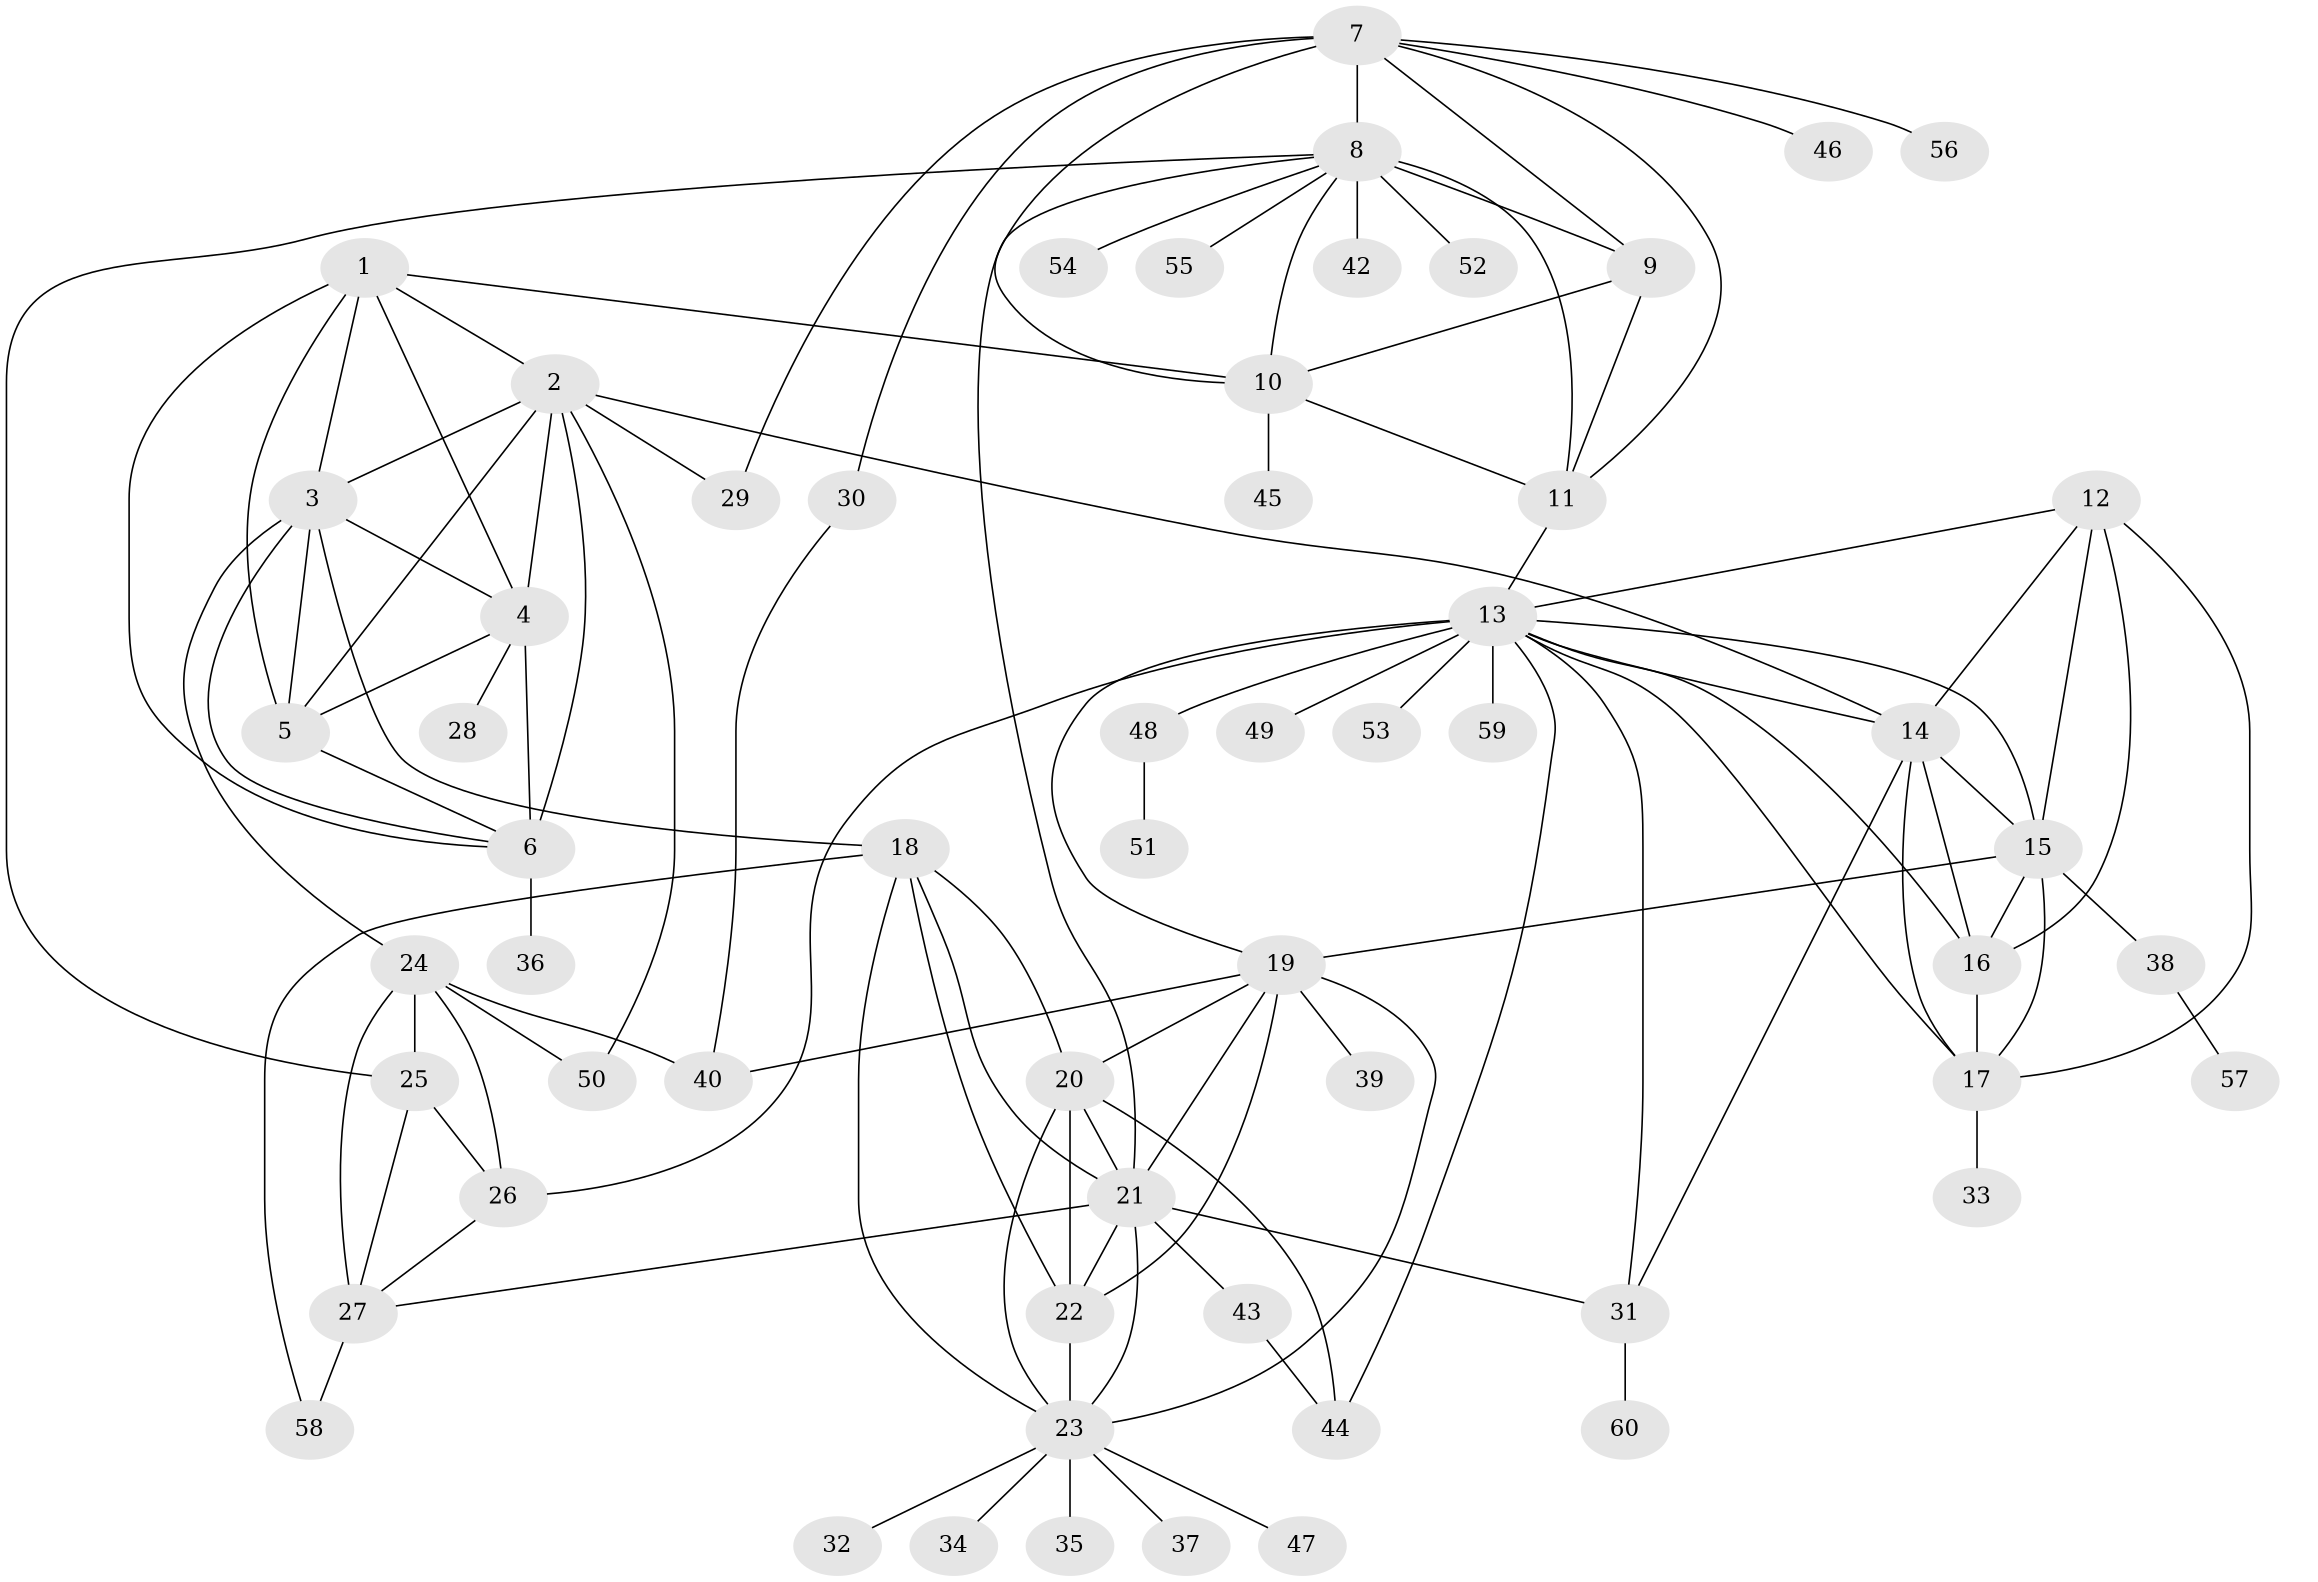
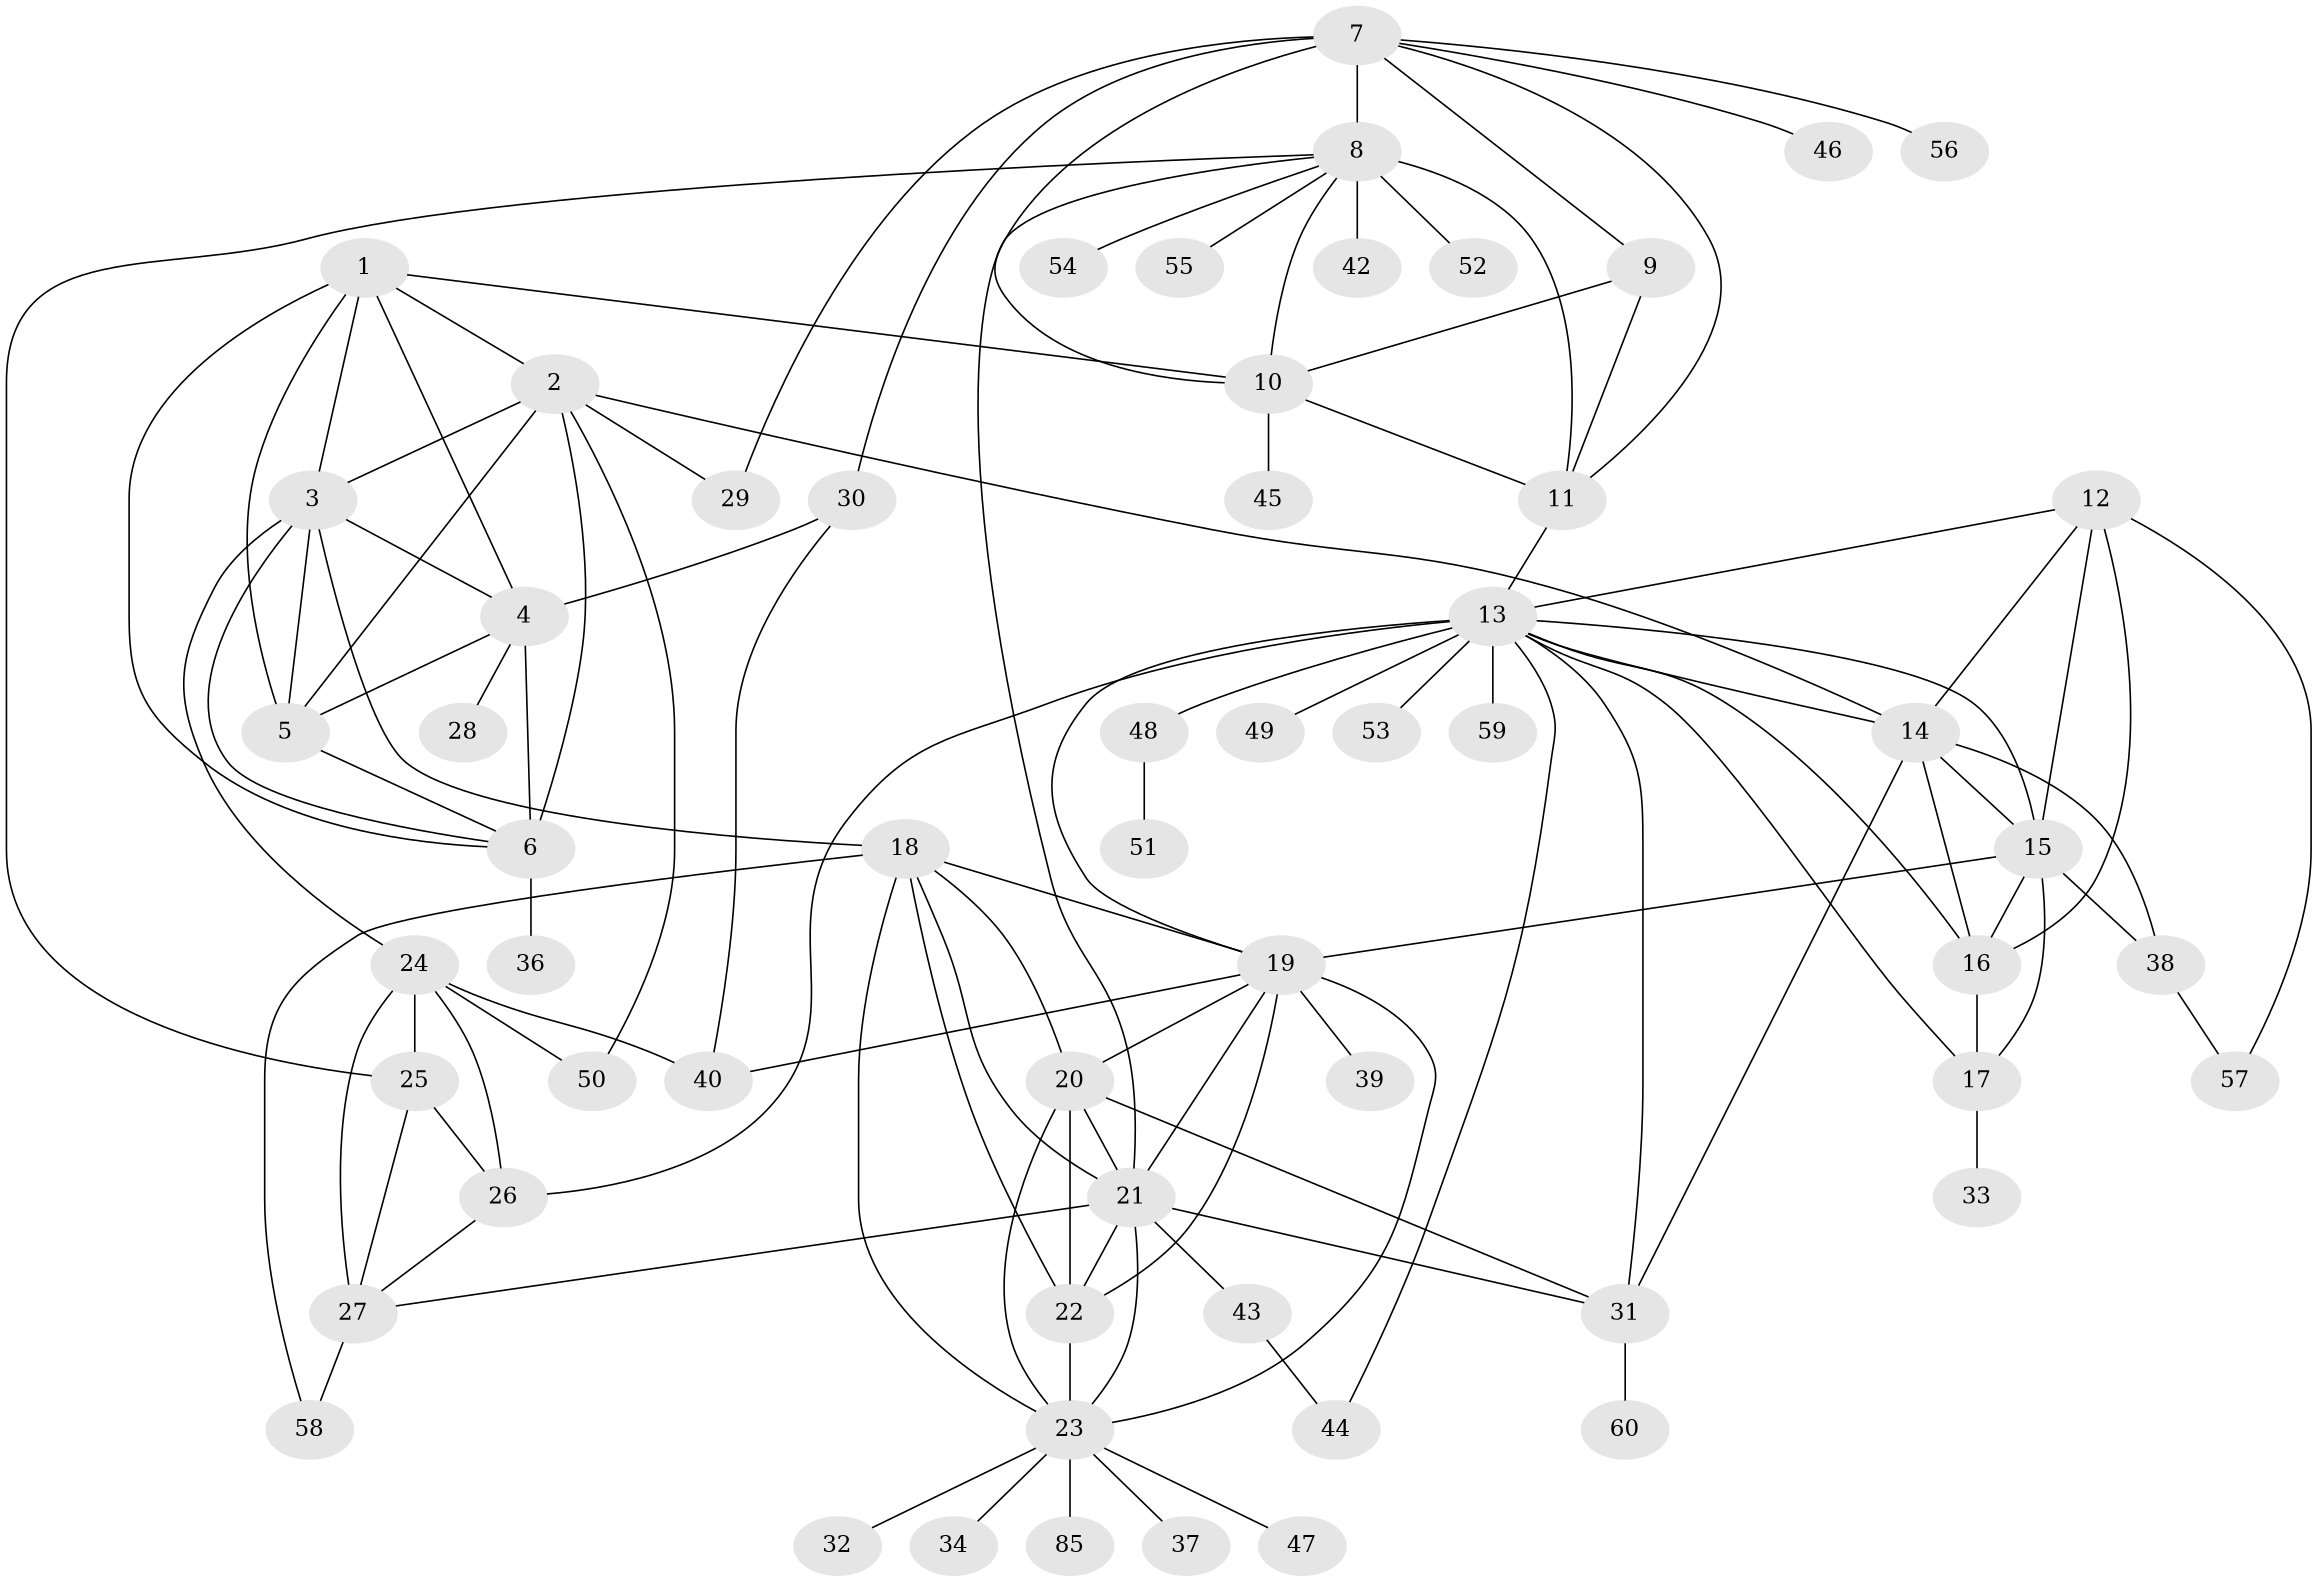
edge "8" -- "9": removed
edge "2" -- "4": now "30" -- "4"
edge "12" -- "17": now "12" -- "57"
edge "18" -- "19": added
edge "14" -- "17": now "14" -- "38"
edge "20" -- "44": now "20" -- "31"
node "35": label "35" -> "85"
